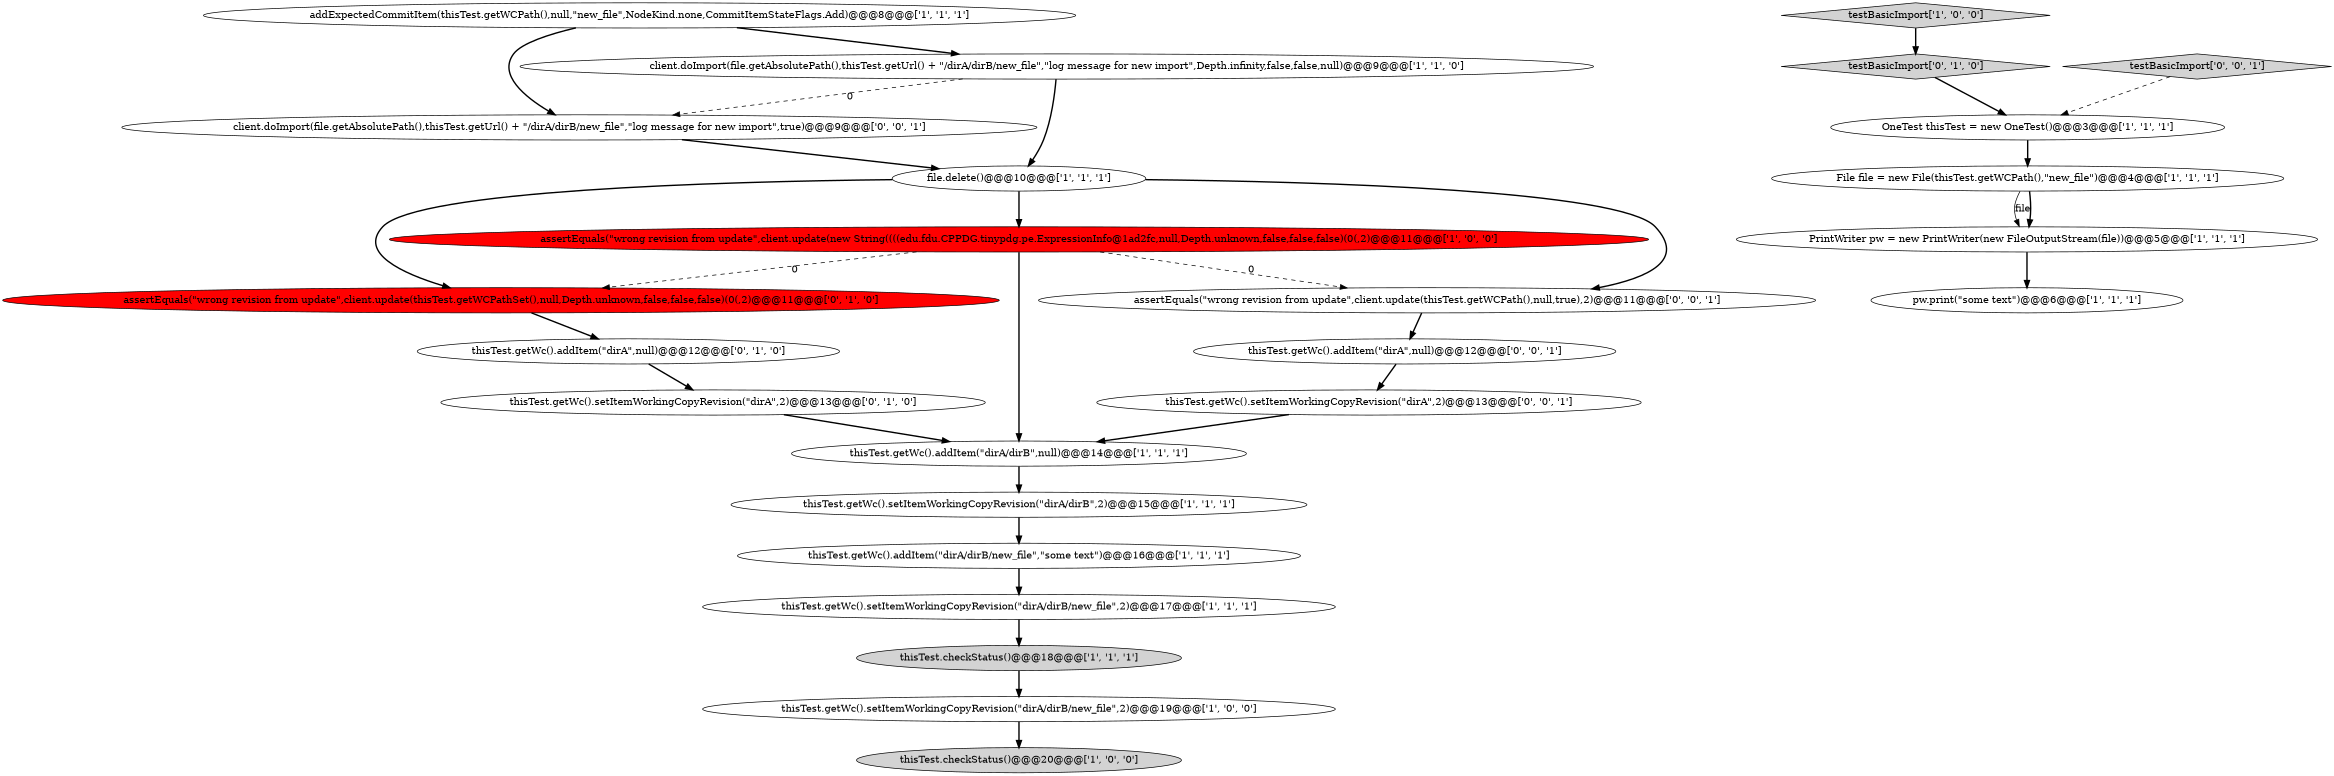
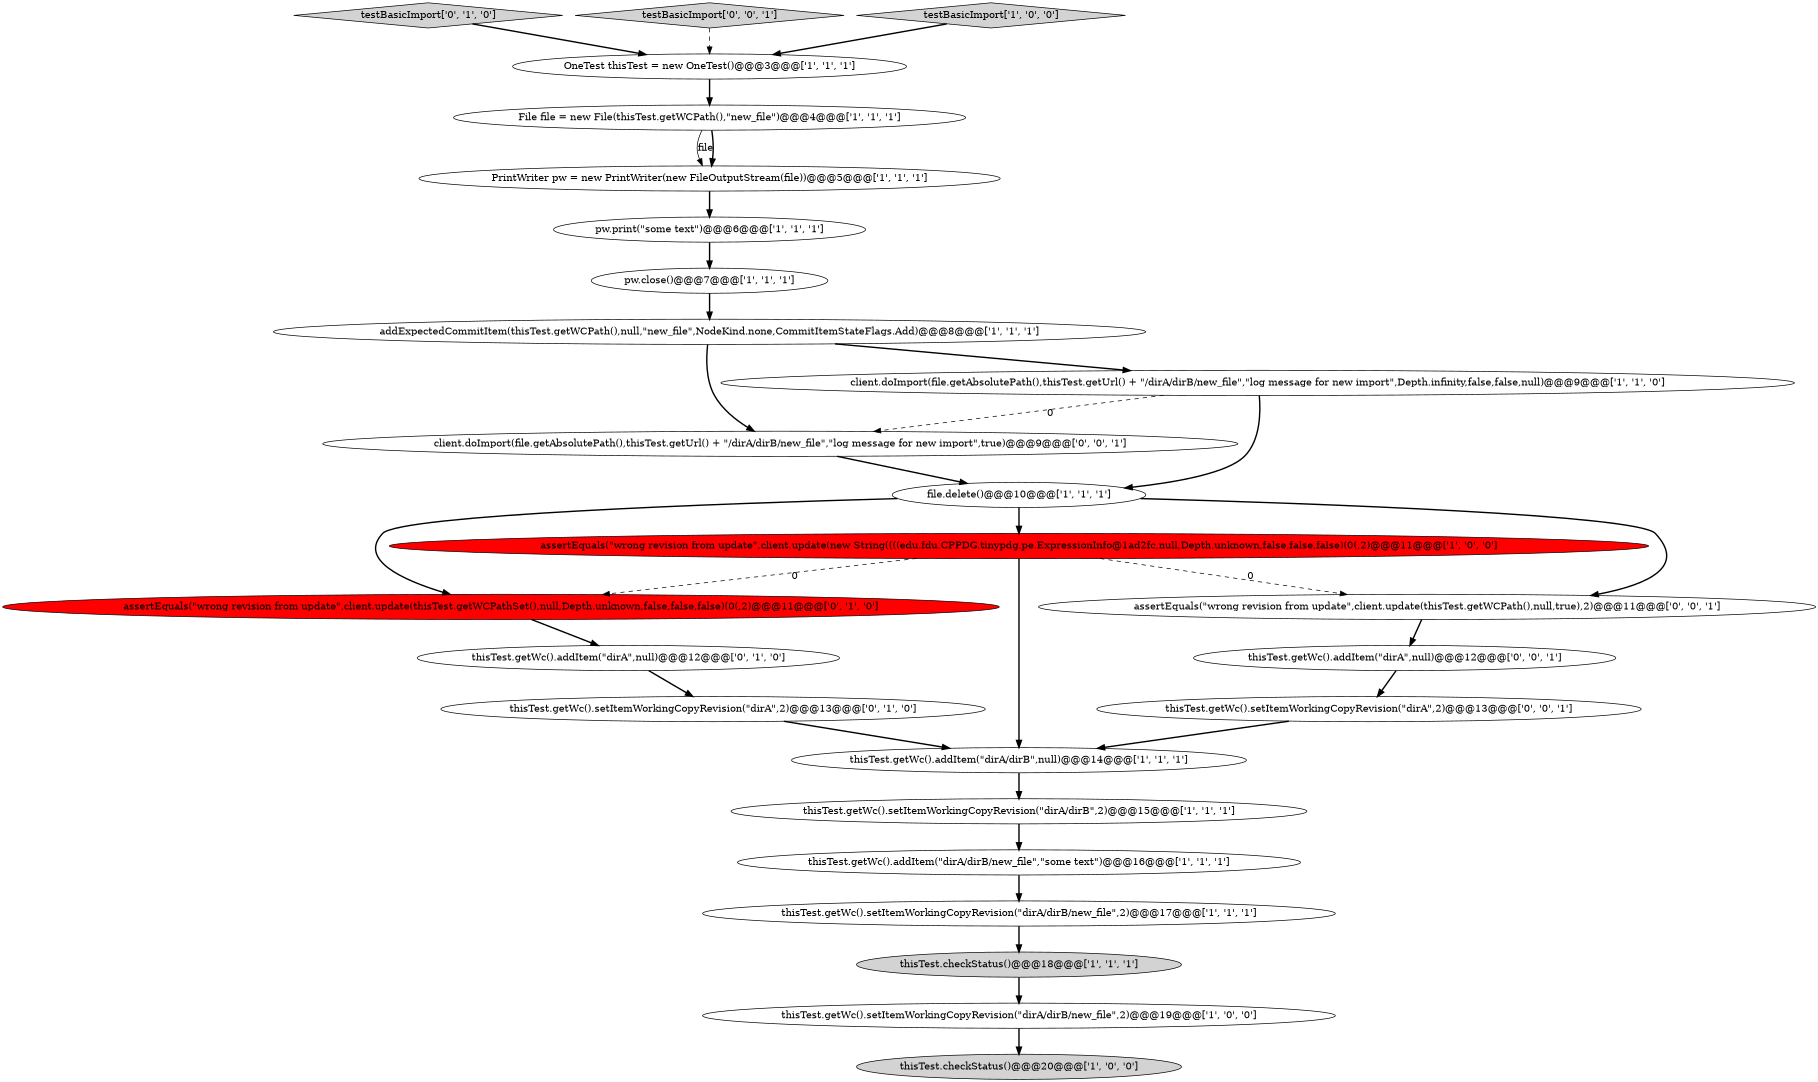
edge "testBasicImport['1', '0', '0']" -> "testBasicImport['0', '1', '0']": now "testBasicImport['1', '0', '0']" -> "OneTest thisTest = new OneTest()@@@3@@@['1', '1', '1']"
node "pw.close()@@@7@@@['1', '1', '1']": added
